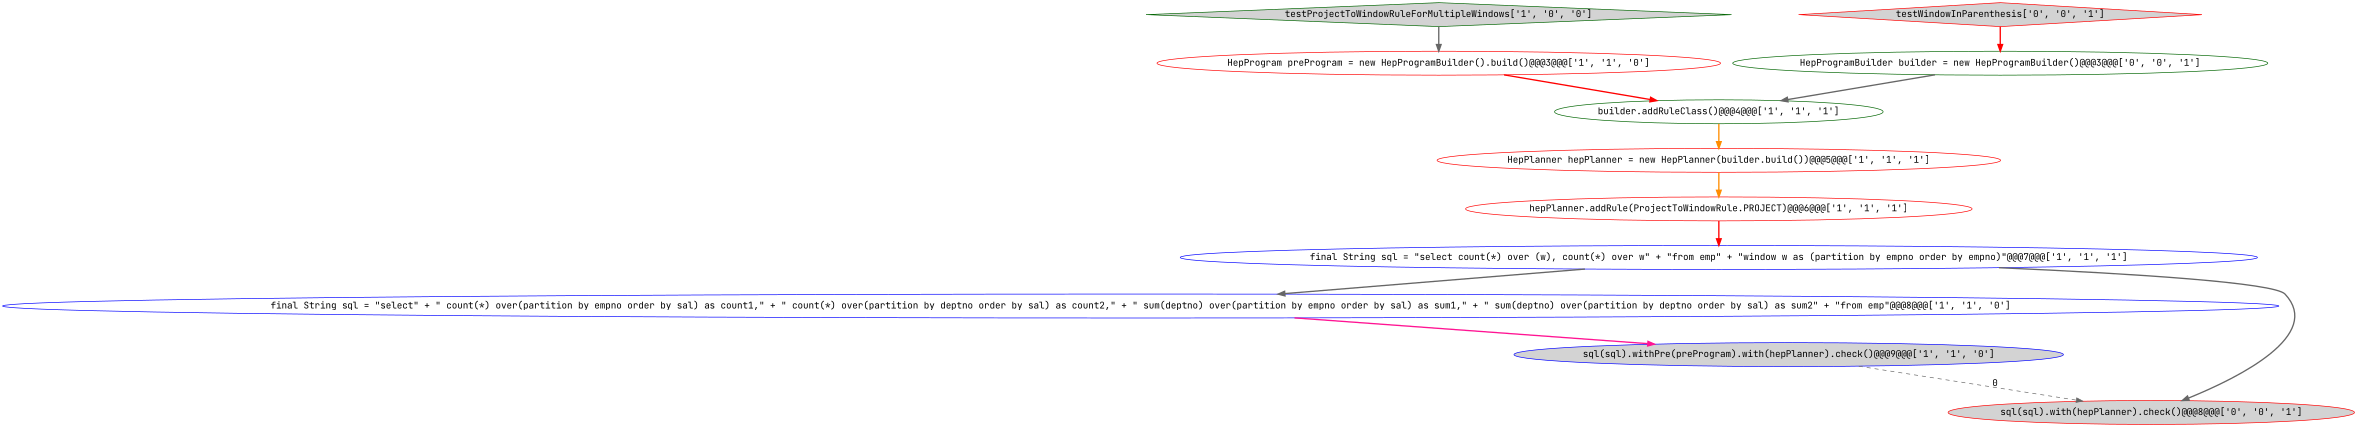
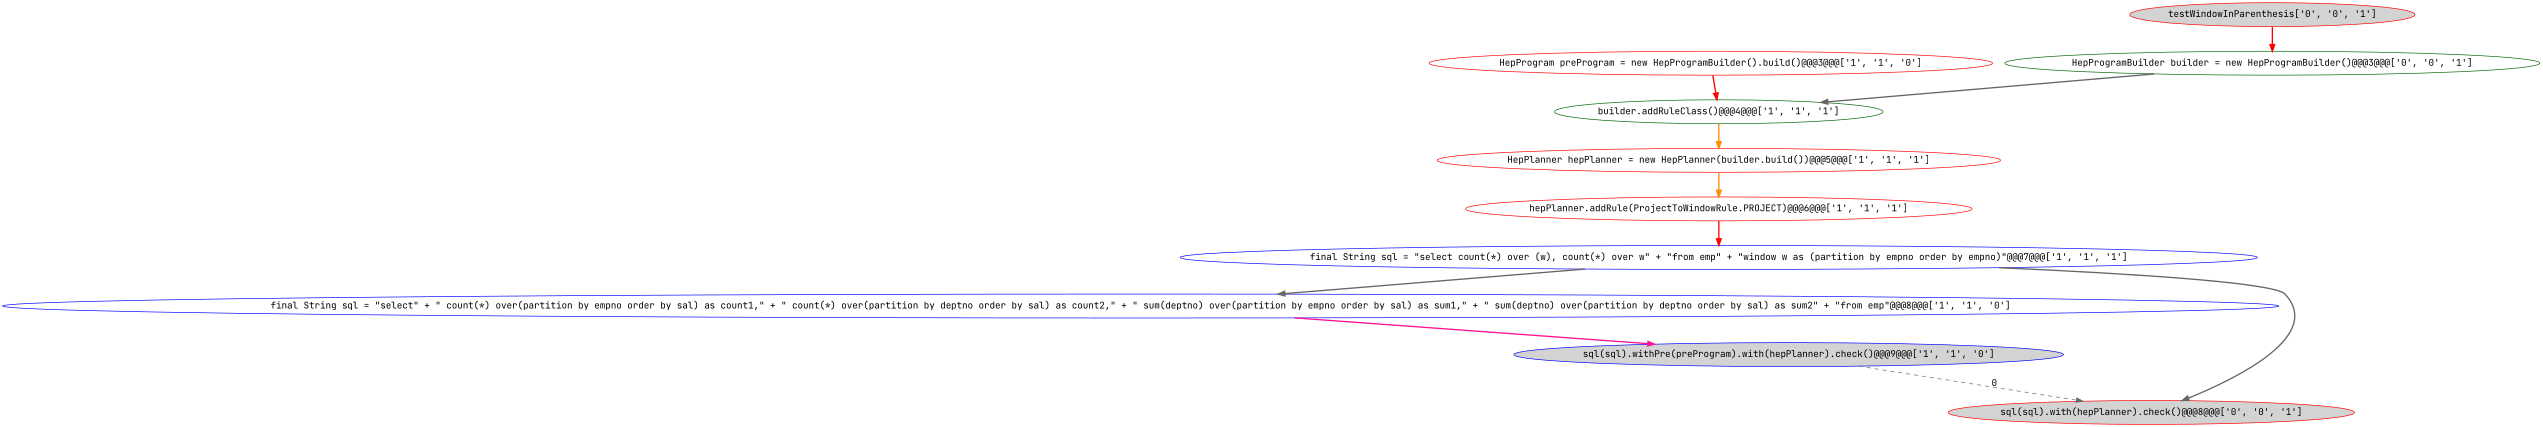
node "testProjectToWindowRuleForMultipleWindows['1', '0', '0']": removed
node "testWindowInParenthesis['0', '0', '1']": shape diamond -> ellipse
